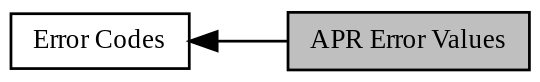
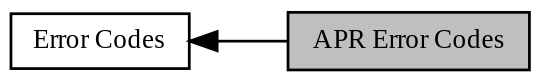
node "APR Error Values": label "APR Error Values" -> "APR Error Codes"
